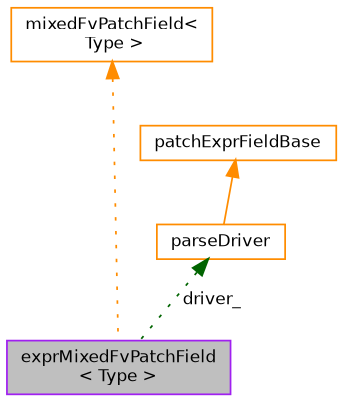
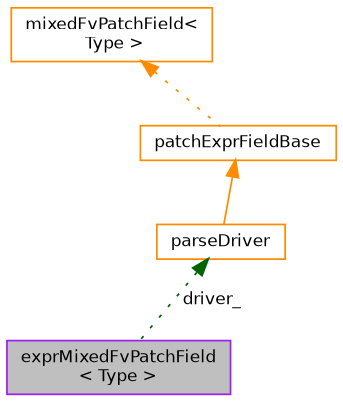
edge "exprMixedFvPatchField < Type >" -> "mixedFvPatchField< Type >": now "patchExprFieldBase" -> "mixedFvPatchField< Type >"
